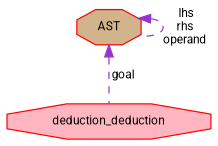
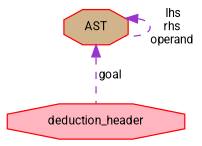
node "deduction_deduction": label "deduction_deduction" -> "deduction_header"
